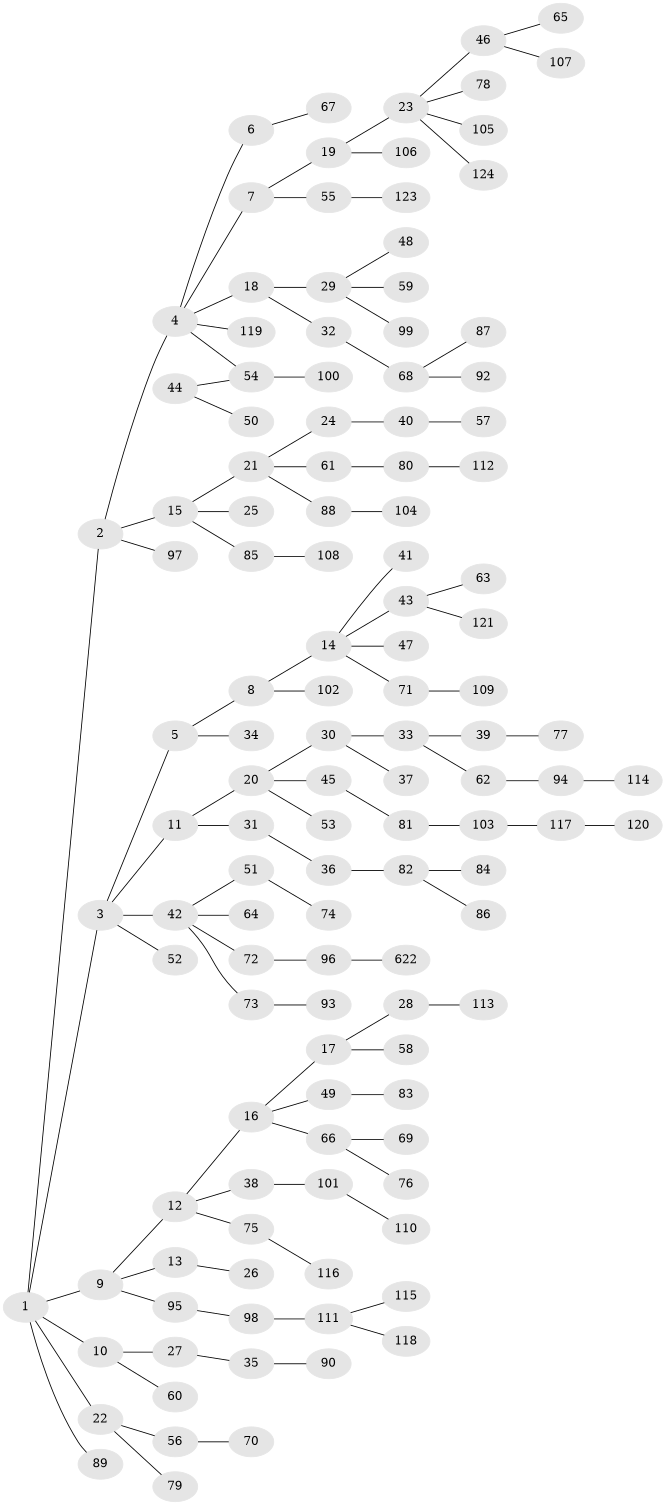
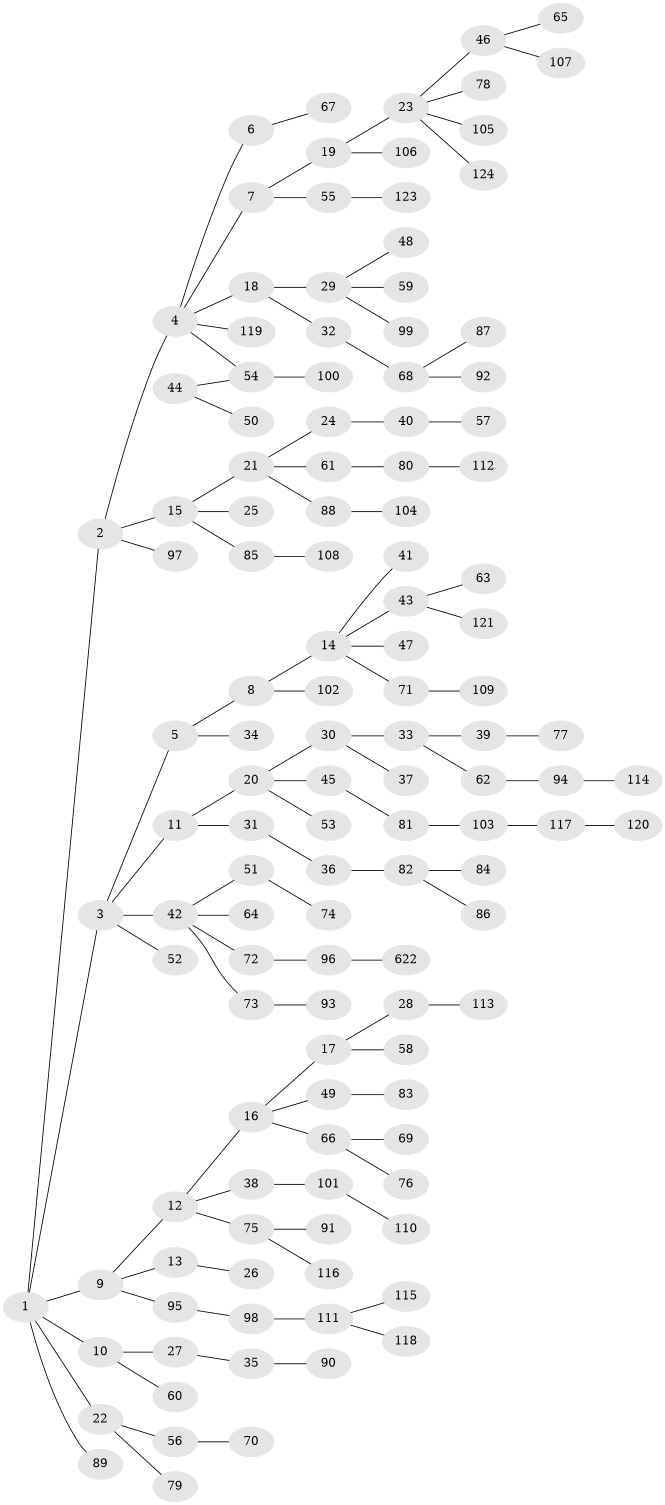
node "91": added
